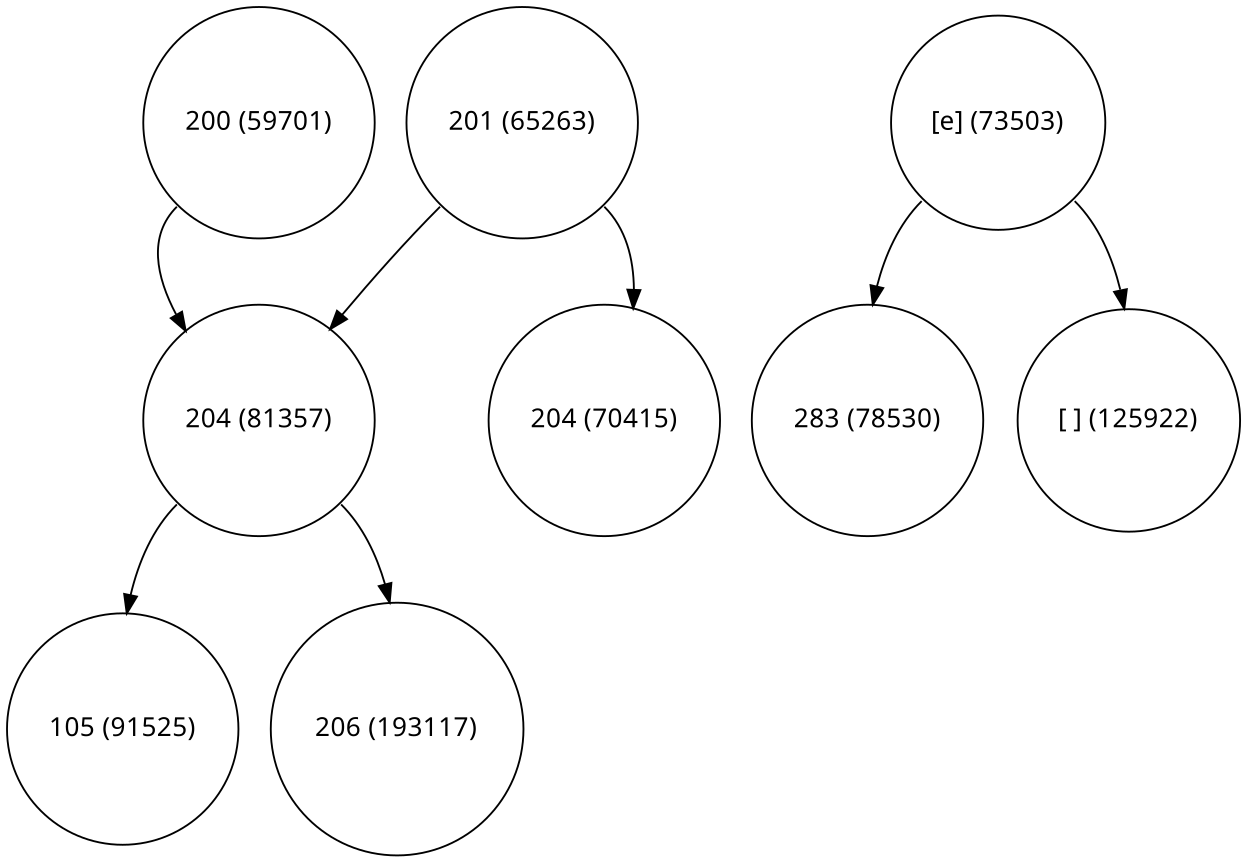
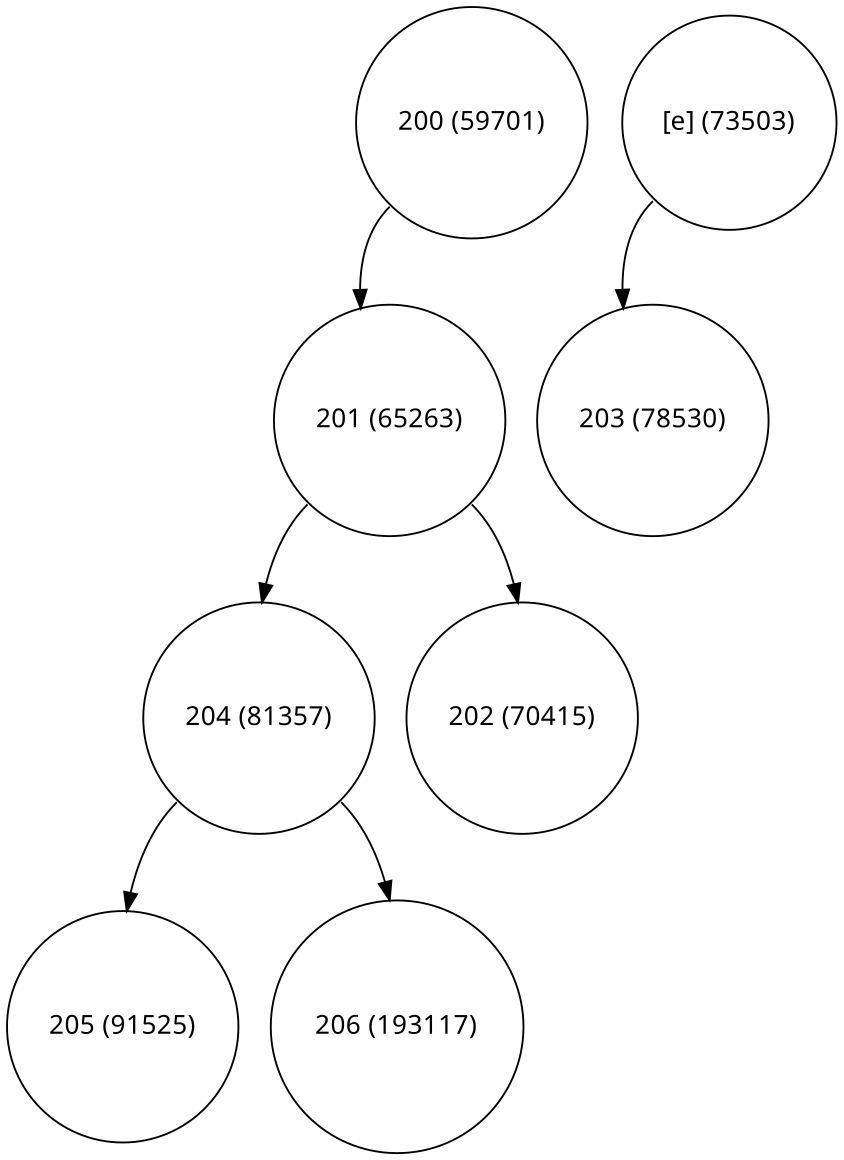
edge "200 (59701)" -> "204 (81357)": now "200 (59701)" -> "201 (65263)"
node "204 (70415)": label "204 (70415)" -> "202 (70415)"
node "283 (78530)": label "283 (78530)" -> "203 (78530)"
node "[ ] (125922)": removed
node "105 (91525)": label "105 (91525)" -> "205 (91525)"
